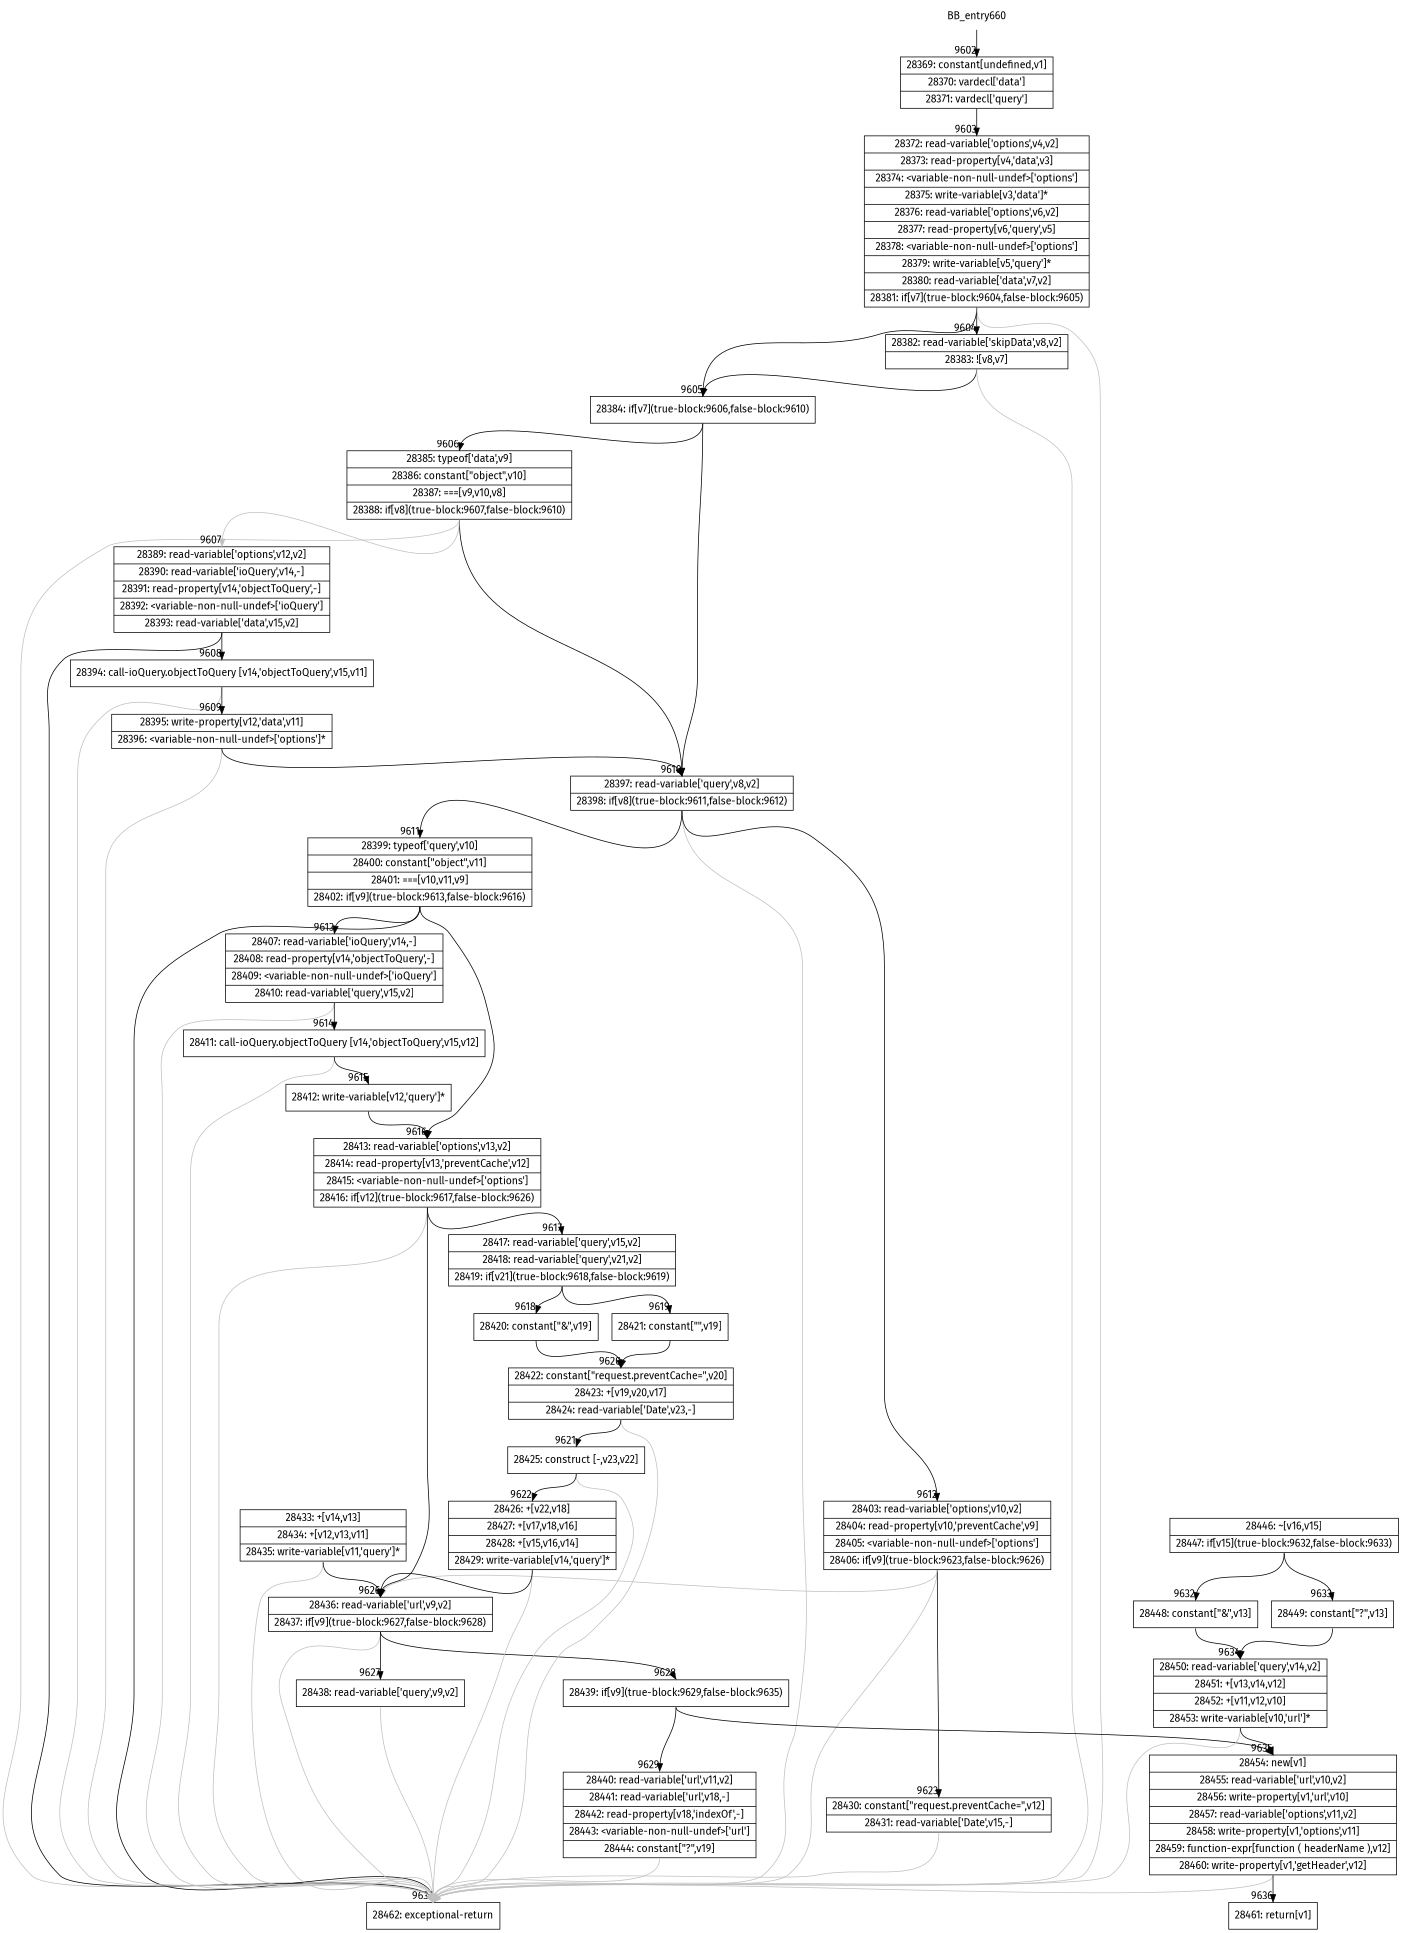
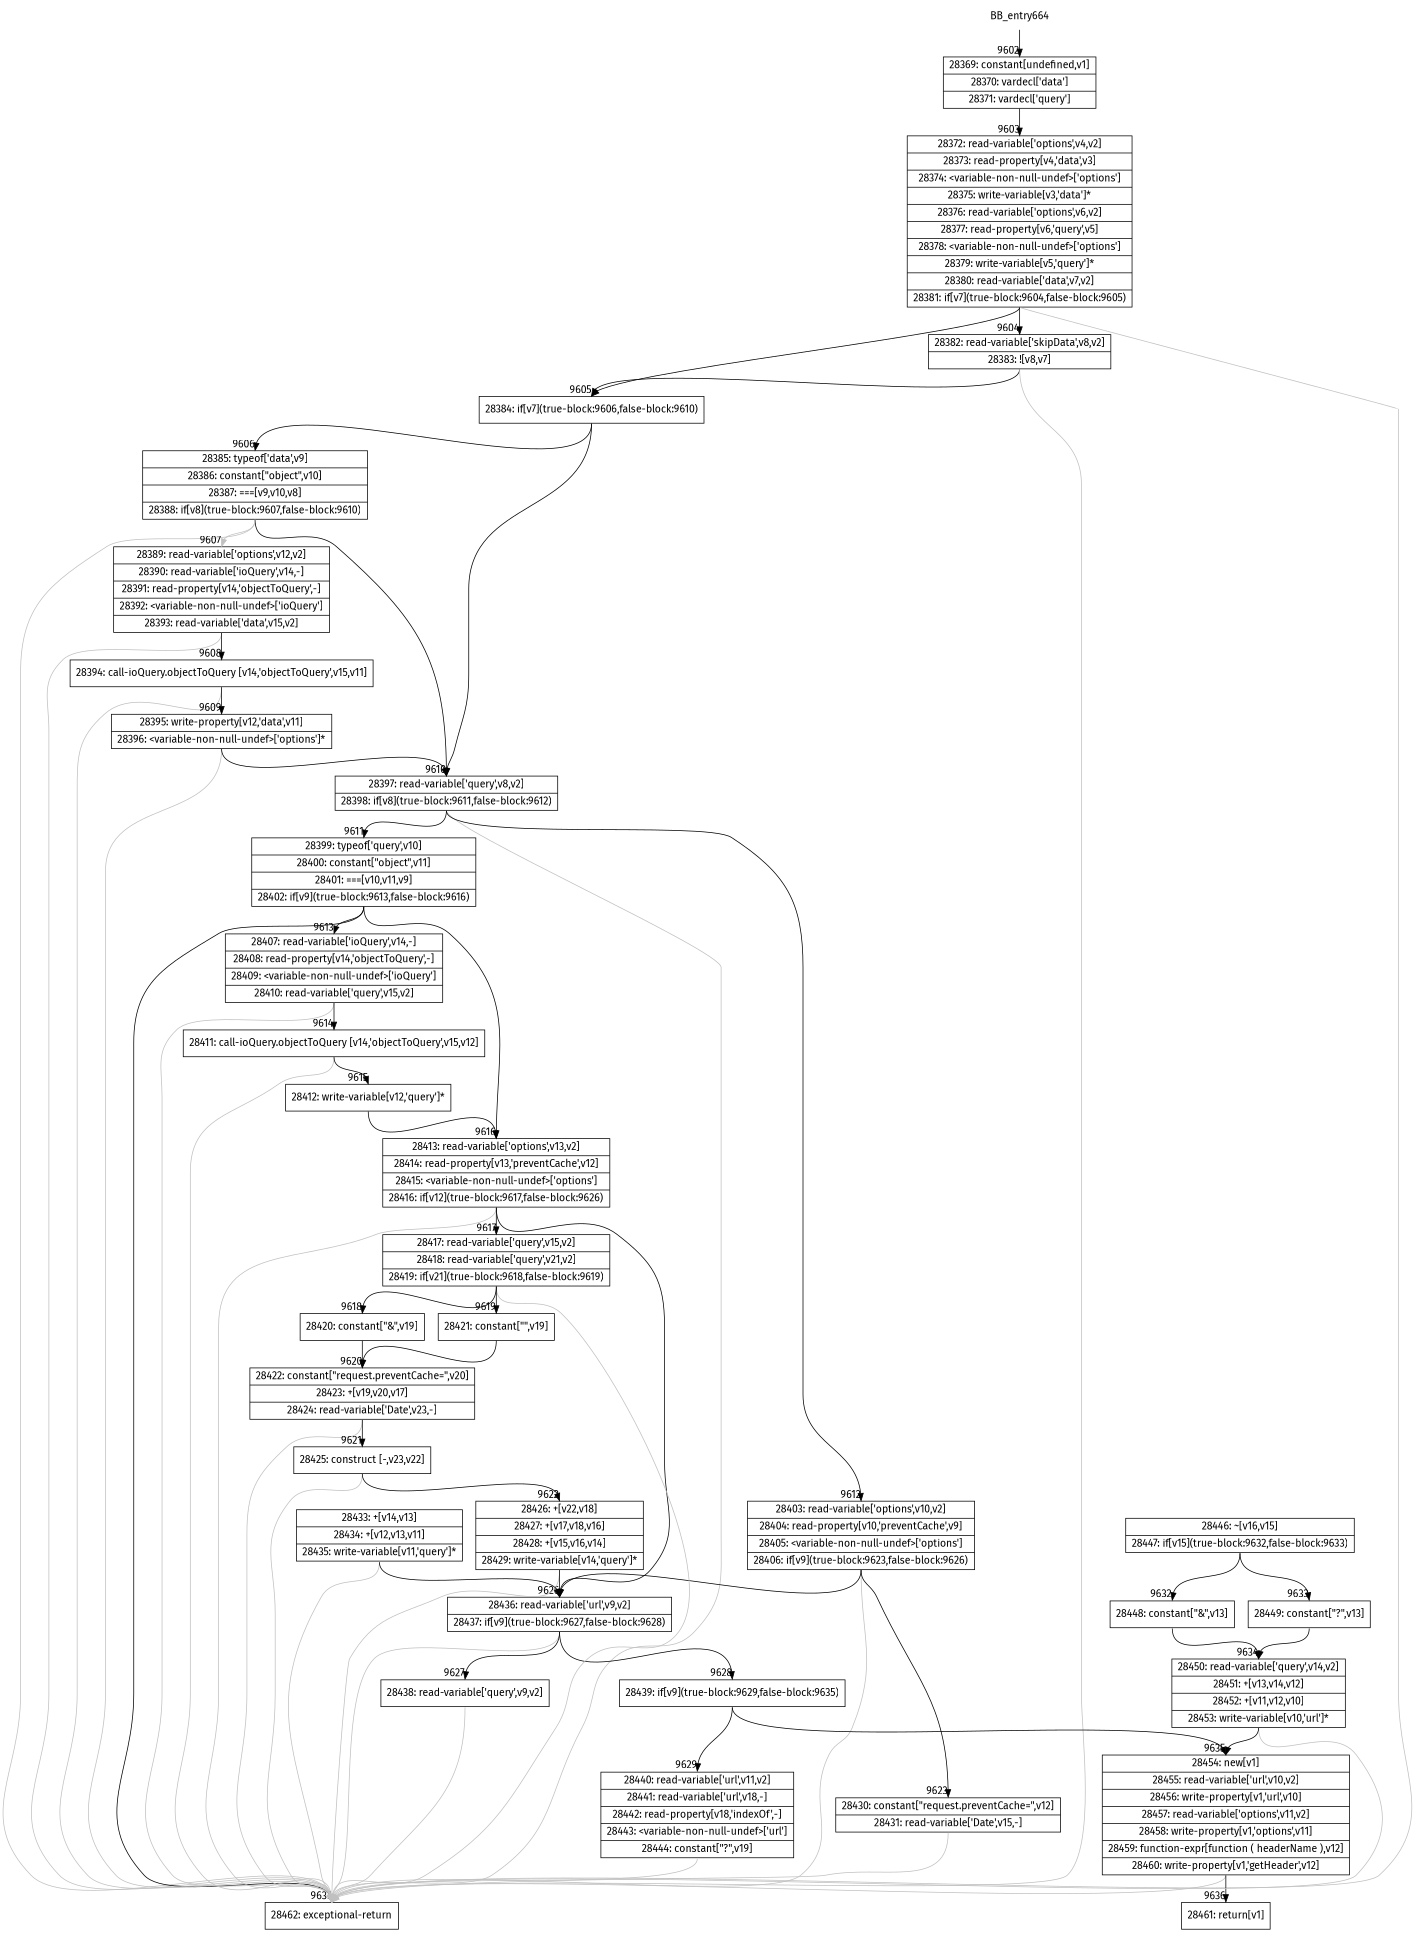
node "BB_entry660": label "BB_entry660" -> "BB_entry664"
edge "28389: read-variable['options',v12,v2]" -> "28462: exceptional-return": color black -> gray
edge "28403: read-variable['options',v10,v2]" -> "28436: read-variable['url',v9,v2]": color gray -> black
edge "28417: read-variable['query',v15,v2]" -> "28462: exceptional-return": added
